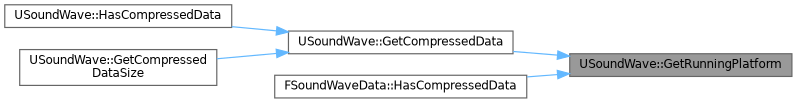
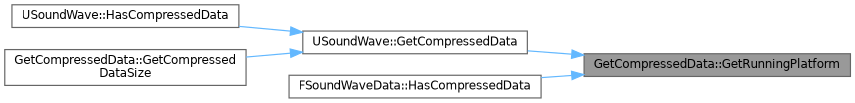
node "USoundWave::GetRunningPlatform": label "USoundWave::GetRunningPlatform" -> "GetCompressedData::GetRunningPlatform"
node "USoundWave::GetCompressed DataSize": label "USoundWave::GetCompressed DataSize" -> "GetCompressedData::GetCompressed DataSize"
